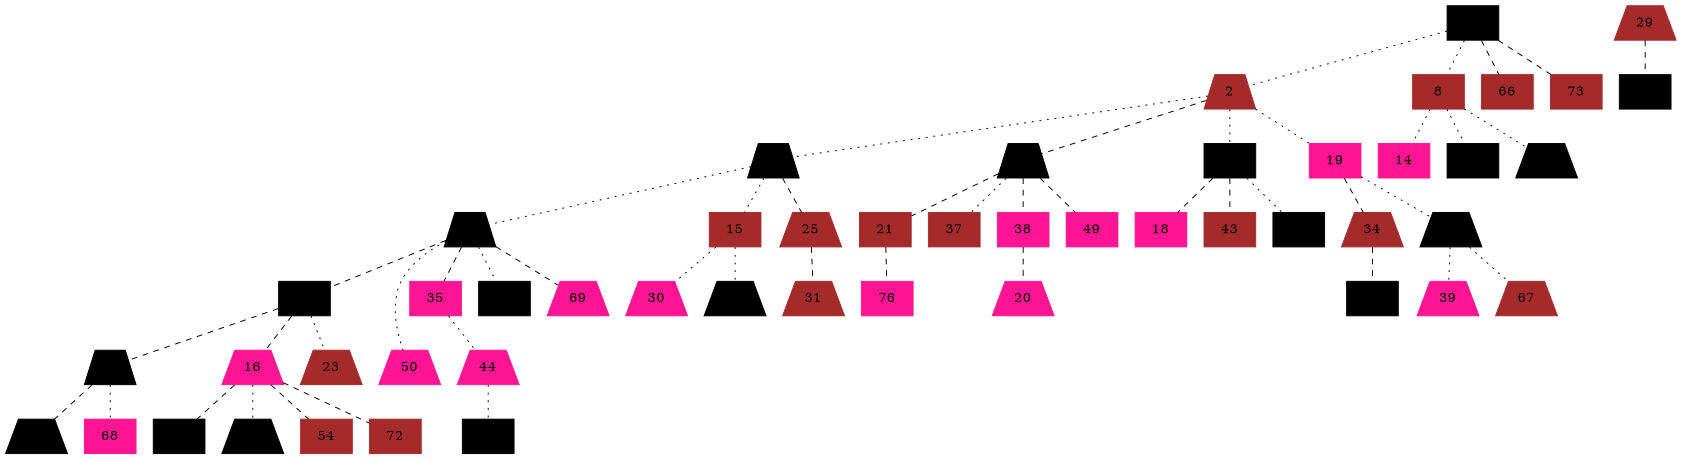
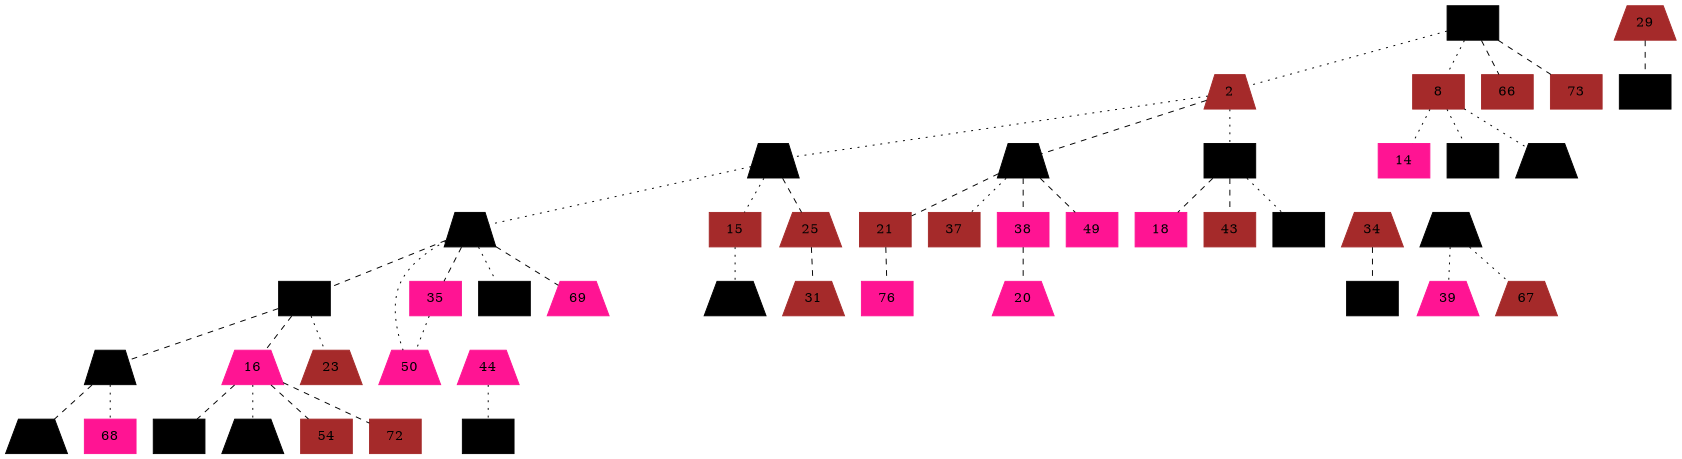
node "19": removed
node "30": removed
edge "35" -- "44": now "35" -- "50"
